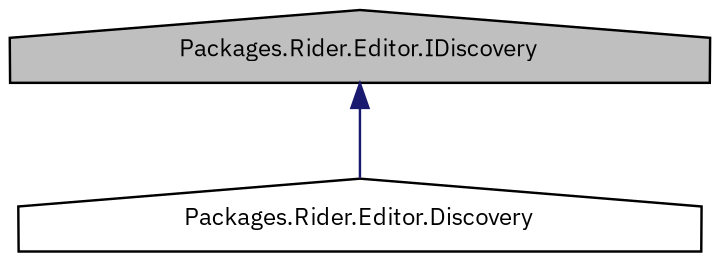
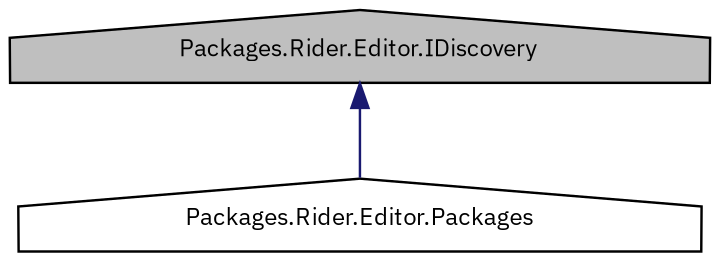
node "Packages.Rider.Editor.Discovery": label "Packages.Rider.Editor.Discovery" -> "Packages.Rider.Editor.Packages"
